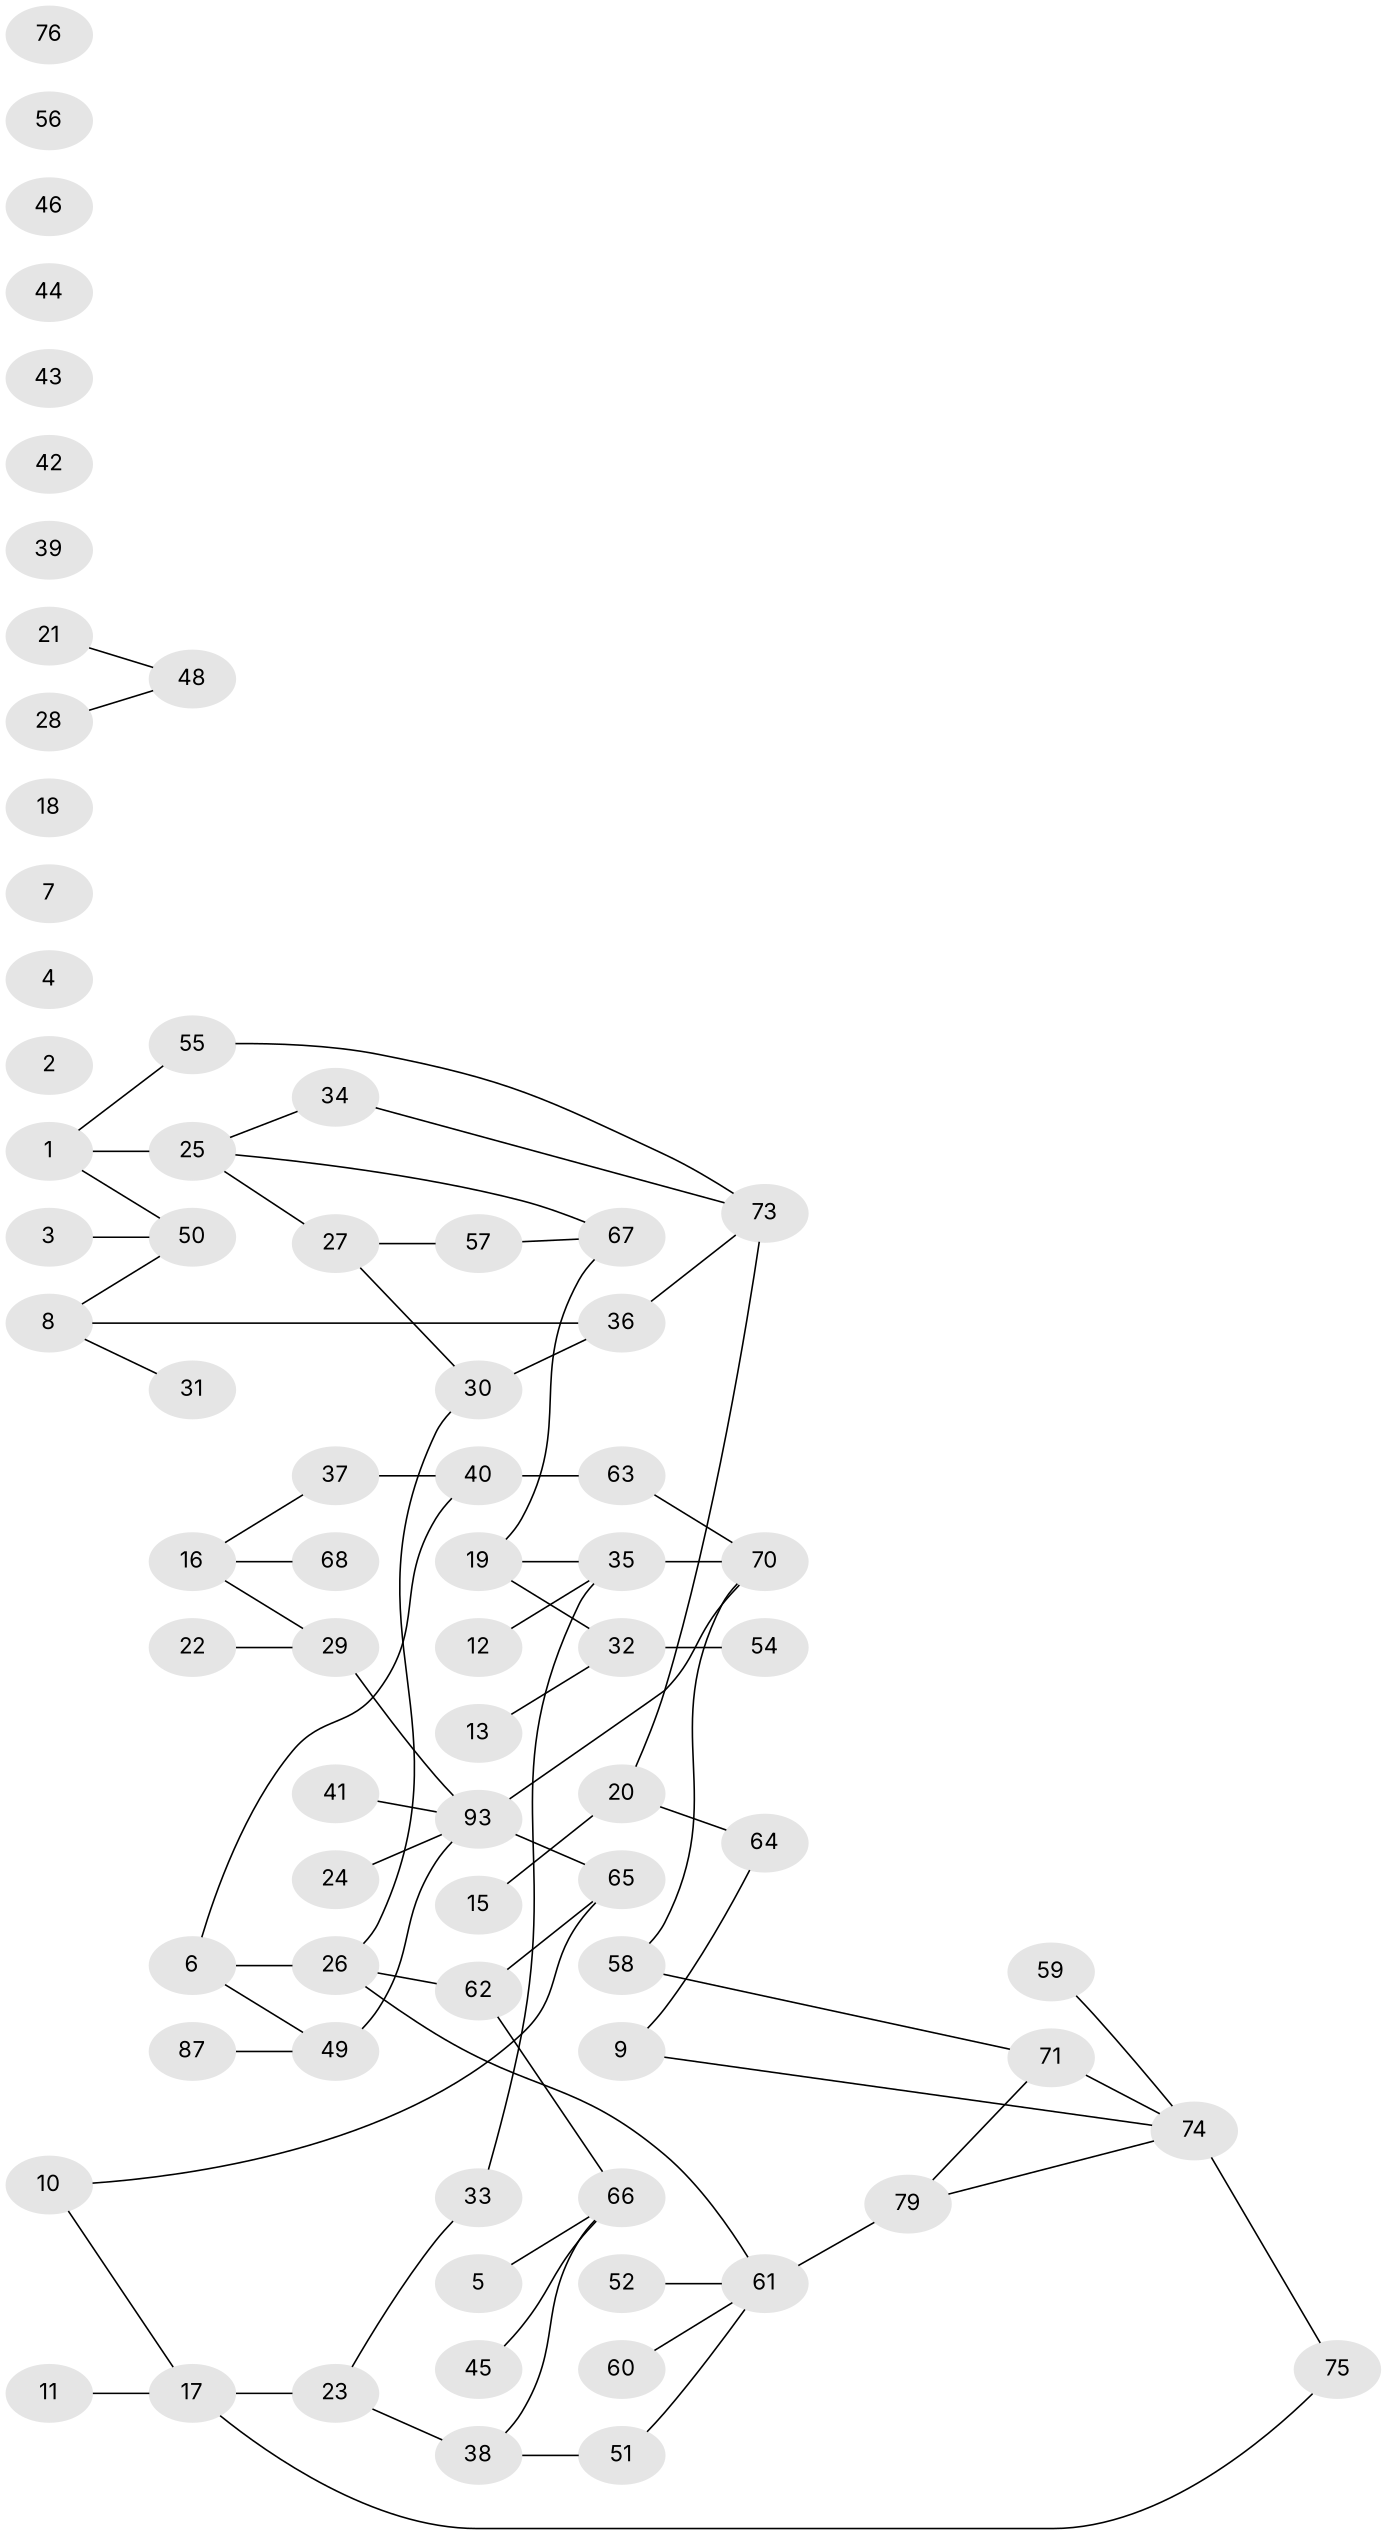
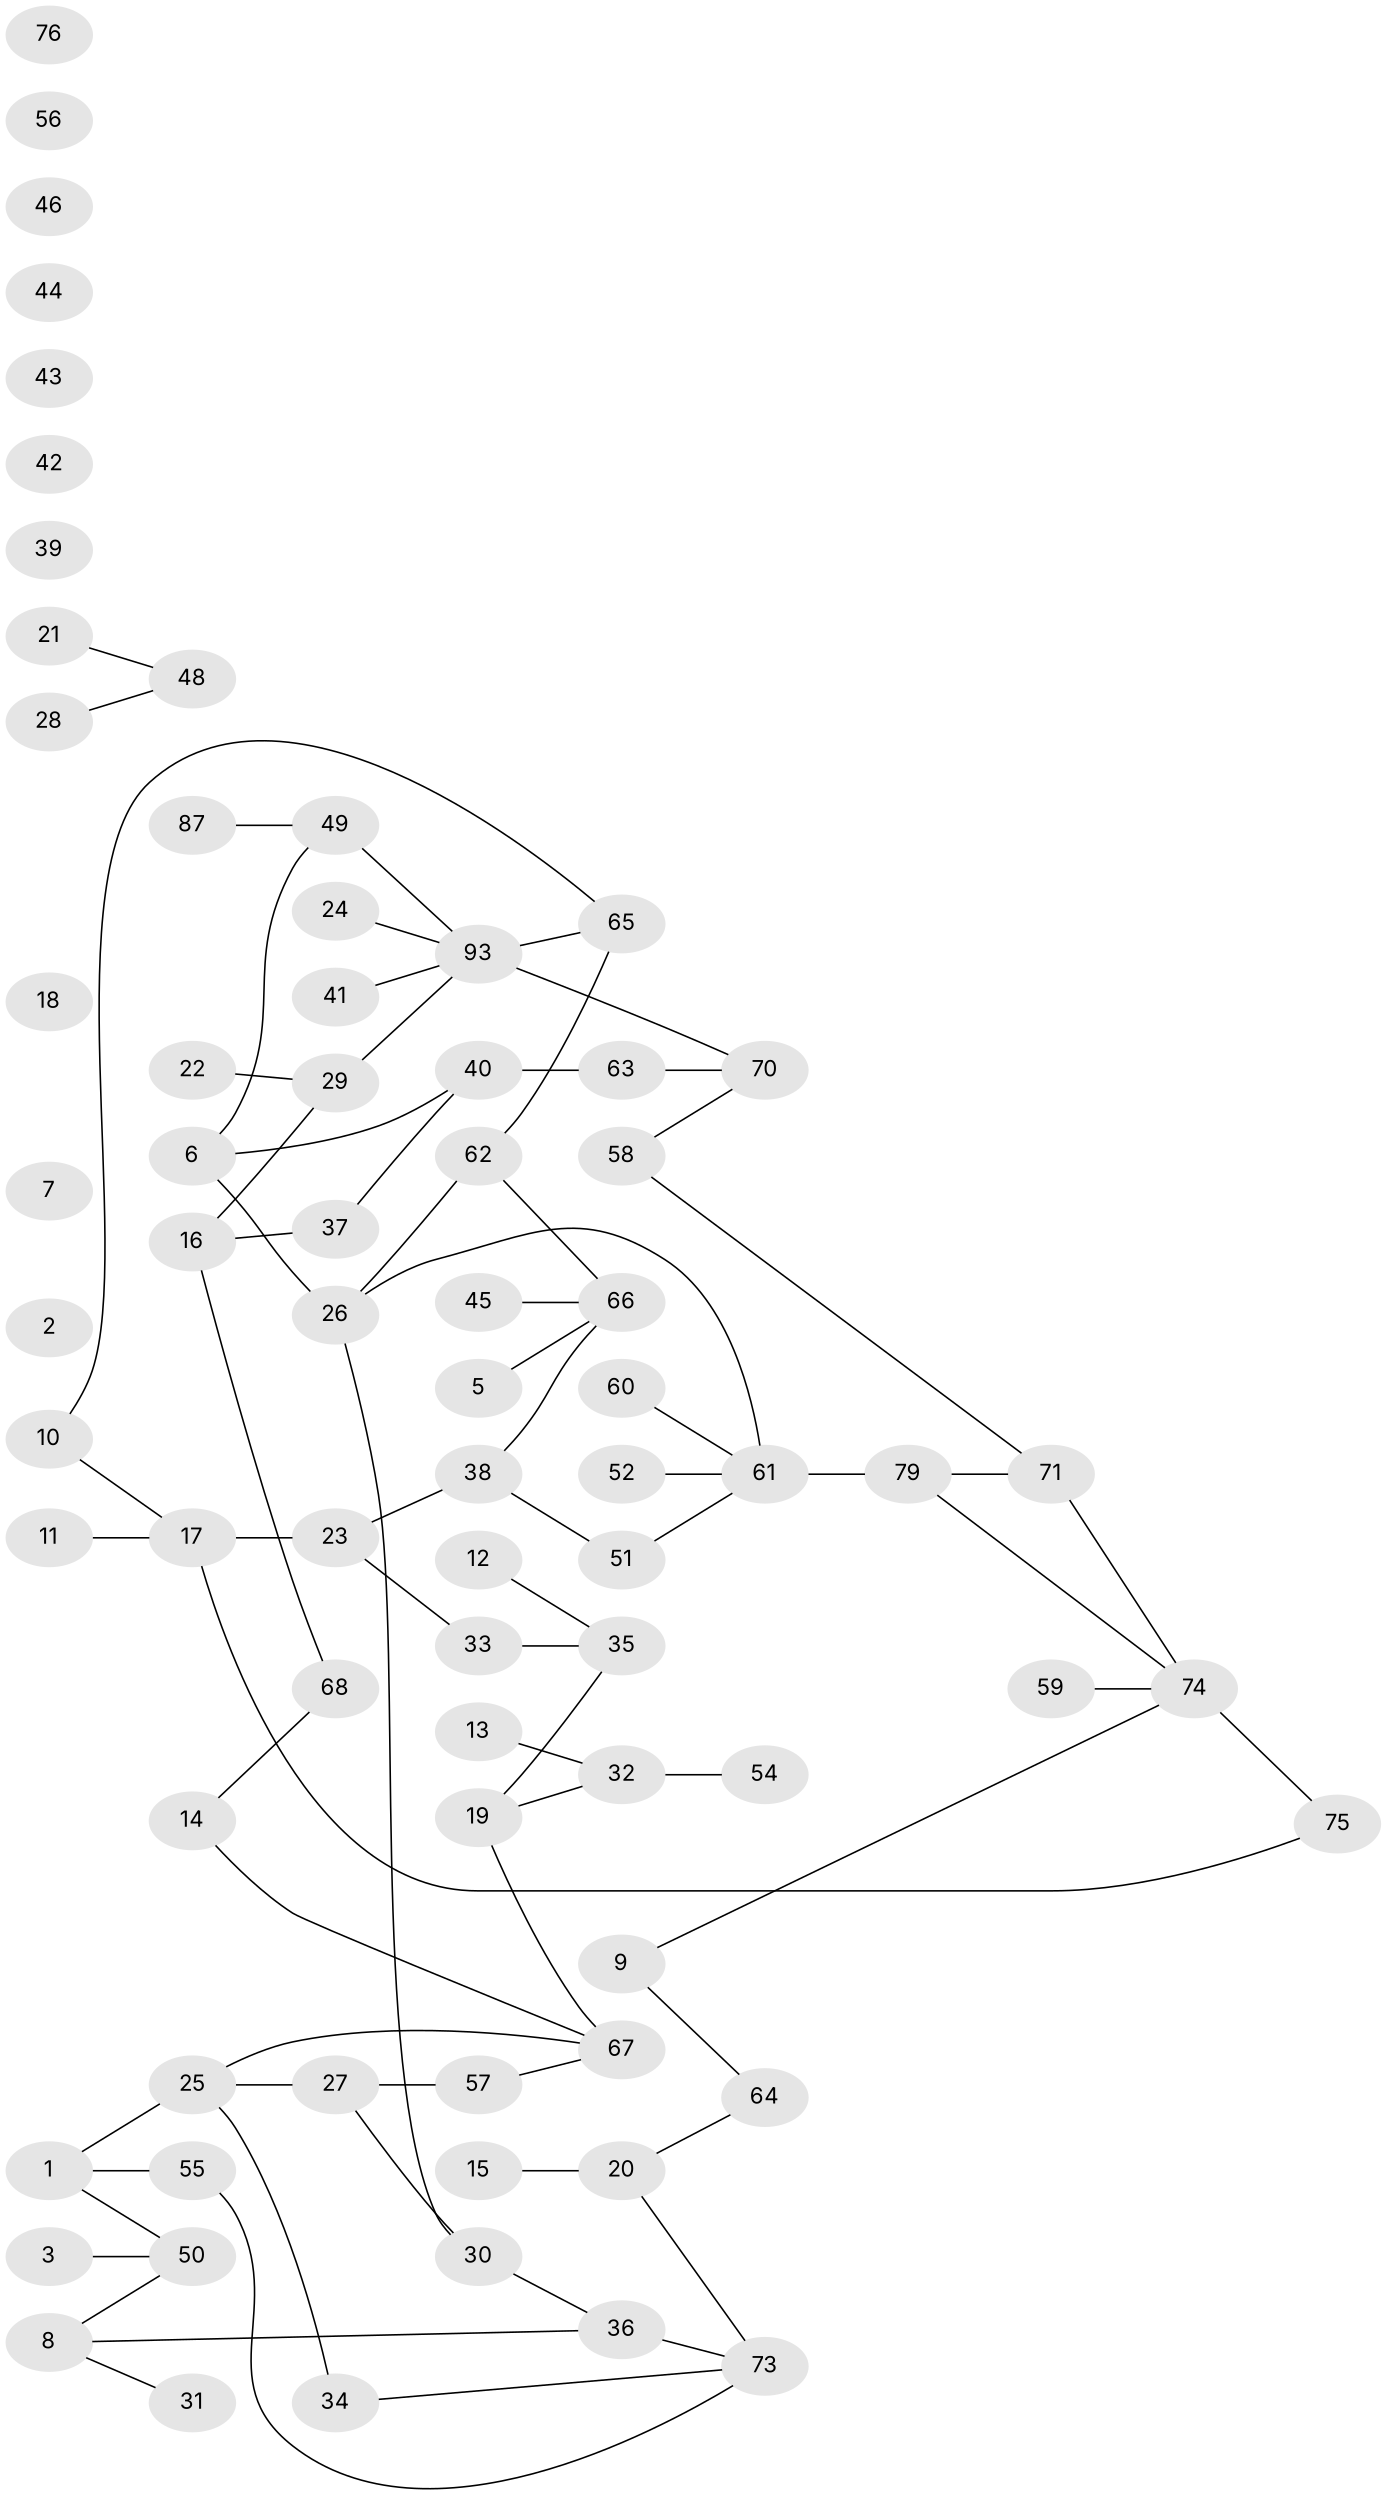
node "4": removed
edge "35" -- "70": removed
node "14": added
